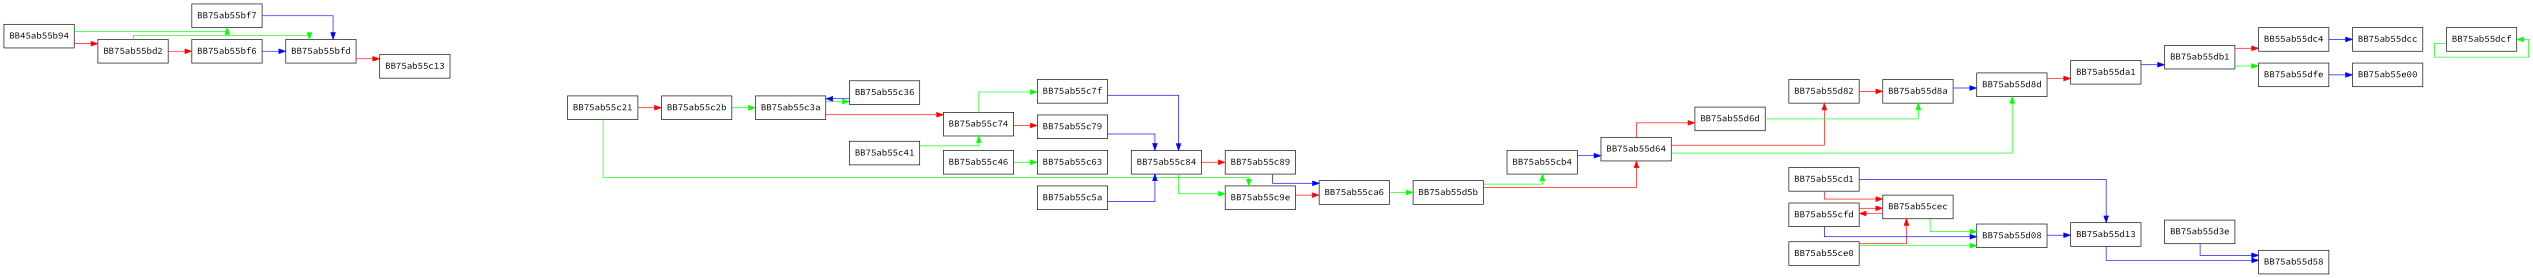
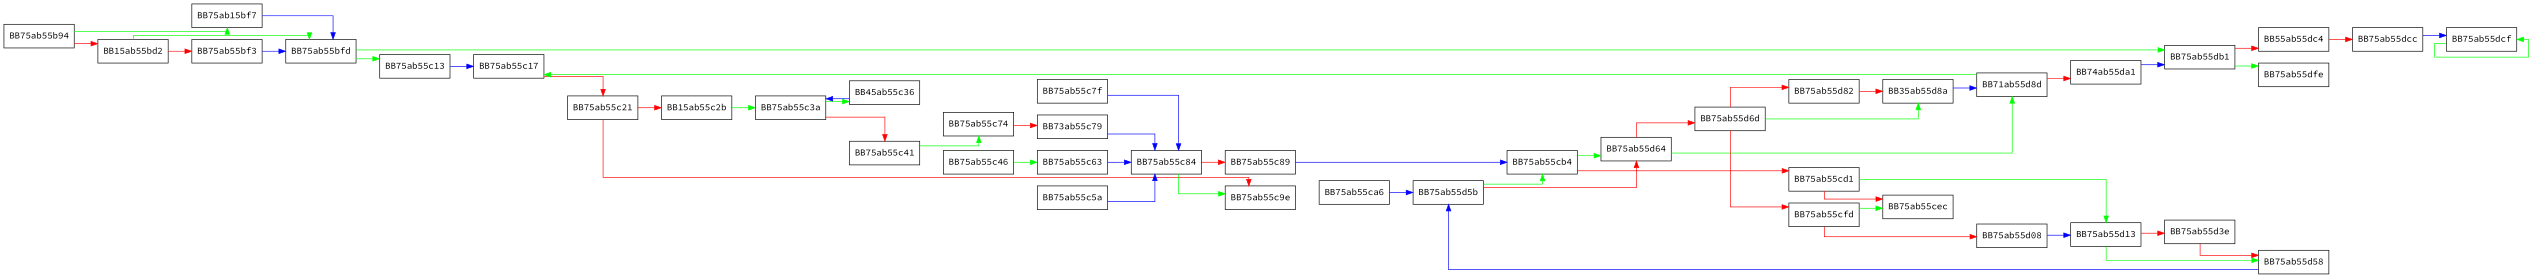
node "BB75ab55bf7": label "BB75ab55bf7" -> "BB75ab15bf7"
edge "BB75ab55dcc" -> "BB75ab55dcf": added
node "BB45ab55b94": label "BB45ab55b94" -> "BB75ab55b94"
edge "BB55ab55dc4" -> "BB75ab55dcc": color blue -> red
edge "BB75ab55bfd" -> "BB75ab55db1": added
node "BB75ab55bd2": label "BB75ab55bd2" -> "BB15ab55bd2"
node "BB75ab55bf6": label "BB75ab55bf6" -> "BB75ab55bf3"
edge "BB75ab55bfd" -> "BB75ab55c13": color red -> green
node "BB75ab55c17": added
node "BB75ab55da1": label "BB75ab55da1" -> "BB74ab55da1"
node "BB75ab55e00": removed
node "BB75ab55d8d": label "BB75ab55d8d" -> "BB71ab55d8d"
node "BB75ab55d8a": label "BB75ab55d8a" -> "BB35ab55d8a"
edge "BB75ab55c74" -> "BB75ab55c7f": removed
node "BB75ab55c36": label "BB75ab55c36" -> "BB45ab55c36"
node "BB75ab55c2b": label "BB75ab55c2b" -> "BB15ab55c2b"
edge "BB75ab55c3a" -> "BB75ab55c74": now "BB75ab55c3a" -> "BB75ab55c41"
node "BB75ab55c79": label "BB75ab55c79" -> "BB73ab55c79"
edge "BB75ab55d64" -> "BB75ab55d82": now "BB75ab55d6d" -> "BB75ab55d82"
edge "BB75ab55cb4" -> "BB75ab55d64": color blue -> green
edge "BB75ab55c63" -> "BB75ab55c84": added
edge "BB75ab55cb4" -> "BB75ab55cd1": added
edge "BB75ab55c21" -> "BB75ab55c9e": color green -> red
edge "BB75ab55cd1" -> "BB75ab55d13": color blue -> green
edge "BB75ab55c89" -> "BB75ab55ca6": now "BB75ab55c89" -> "BB75ab55cb4"
edge "BB75ab55ca6" -> "BB75ab55d5b": color green -> blue
edge "BB75ab55c9e" -> "BB75ab55ca6": removed
edge "BB75ab55cfd" -> "BB75ab55cec": color red -> green
edge "BB75ab55cec" -> "BB75ab55cfd": now "BB75ab55d6d" -> "BB75ab55cfd"
edge "BB75ab55cec" -> "BB75ab55d08": removed
edge "BB75ab55d13" -> "BB75ab55d3e": added
edge "BB75ab55cfd" -> "BB75ab55d08": color blue -> red
node "BB75ab55ce0": removed
edge "BB75ab55d3e" -> "BB75ab55d58": color blue -> red
edge "BB75ab55d13" -> "BB75ab55d58": color blue -> green
edge "BB75ab55d58" -> "BB75ab55d5b": added
